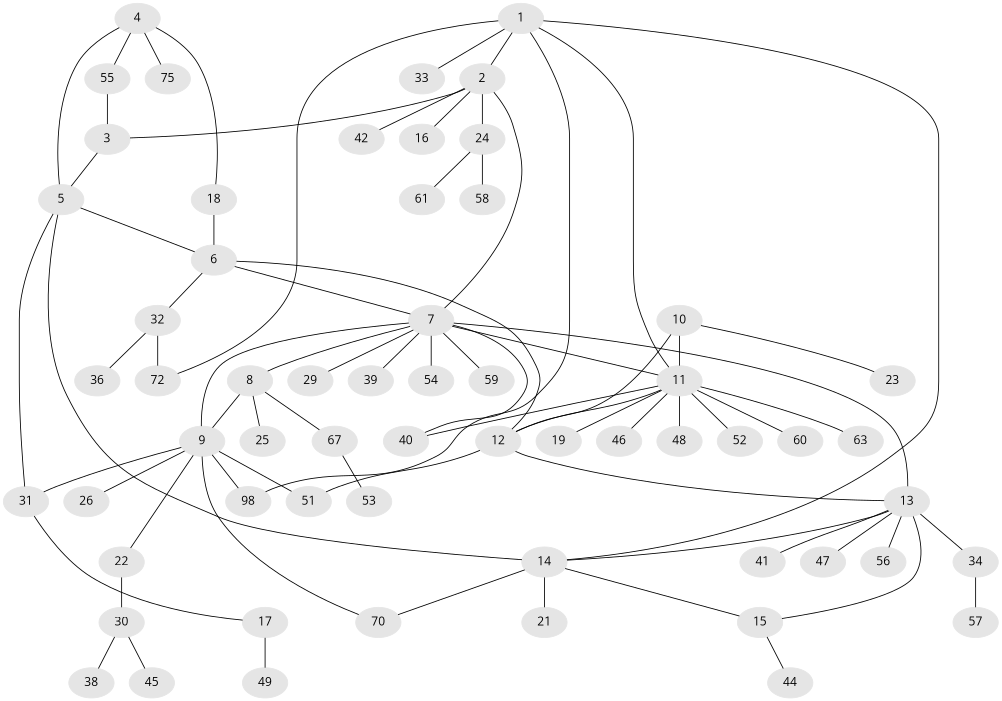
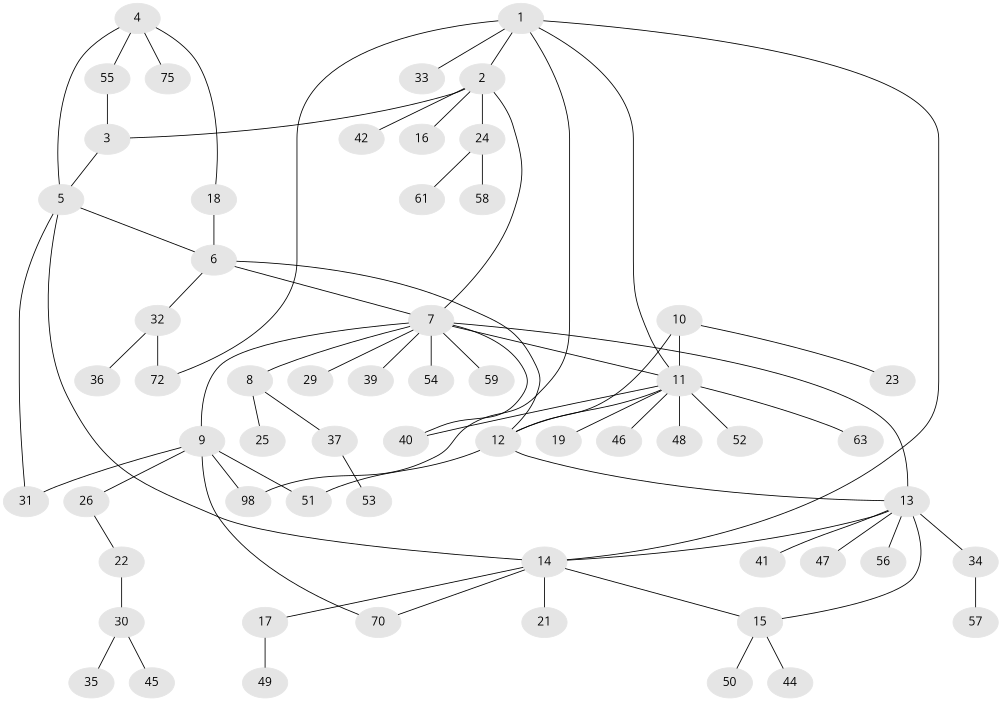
edge "8" -- "9": removed
node "67": label "67" -> "37"
node "60": removed
edge "9" -- "22": now "26" -- "22"
edge "31" -- "17": now "14" -- "17"
node "38": label "38" -> "35"
node "50": added
